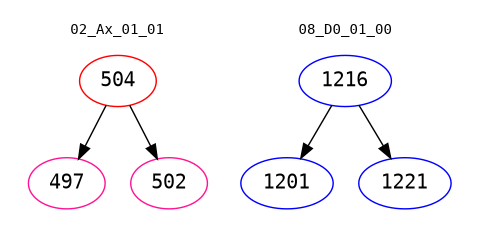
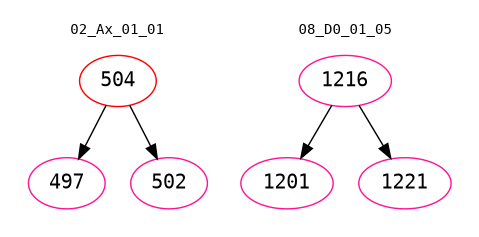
cluster "08_D0_01_00": label "08_D0_01_00" -> "08_D0_01_05"
node "1216": color blue -> deeppink
node "1201": color blue -> deeppink
node "1221": color blue -> deeppink
